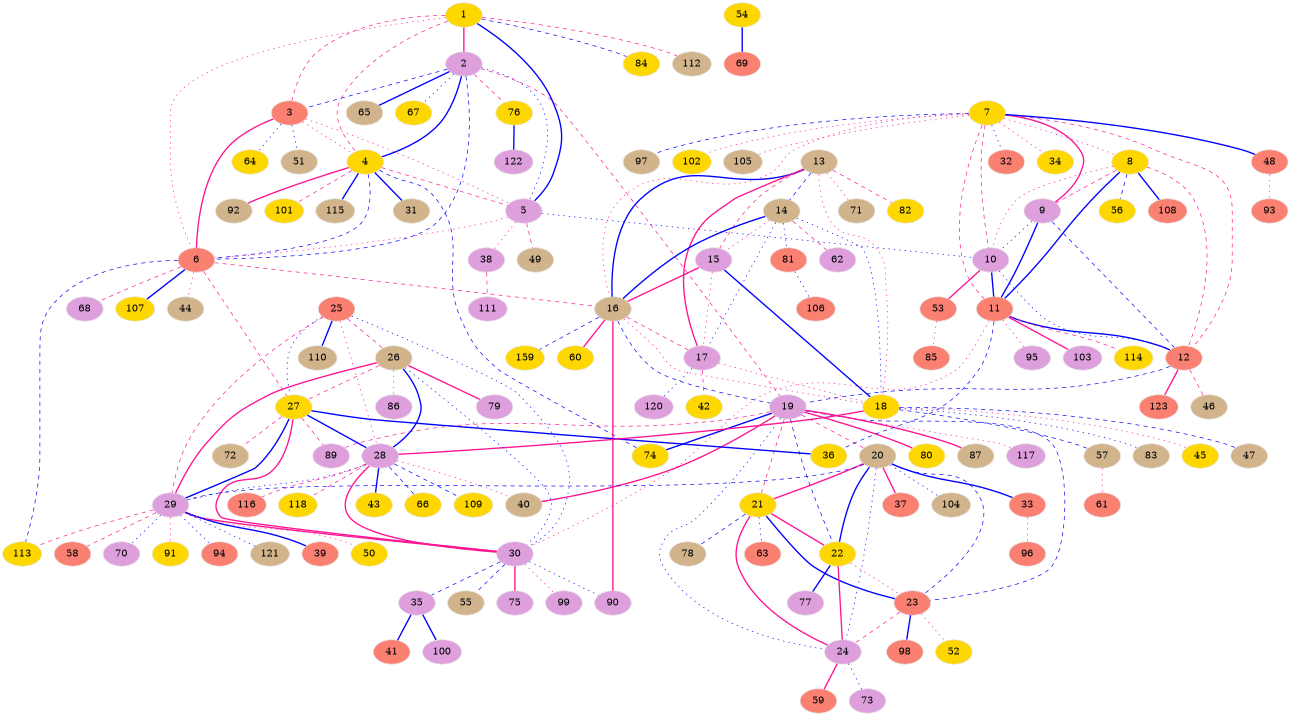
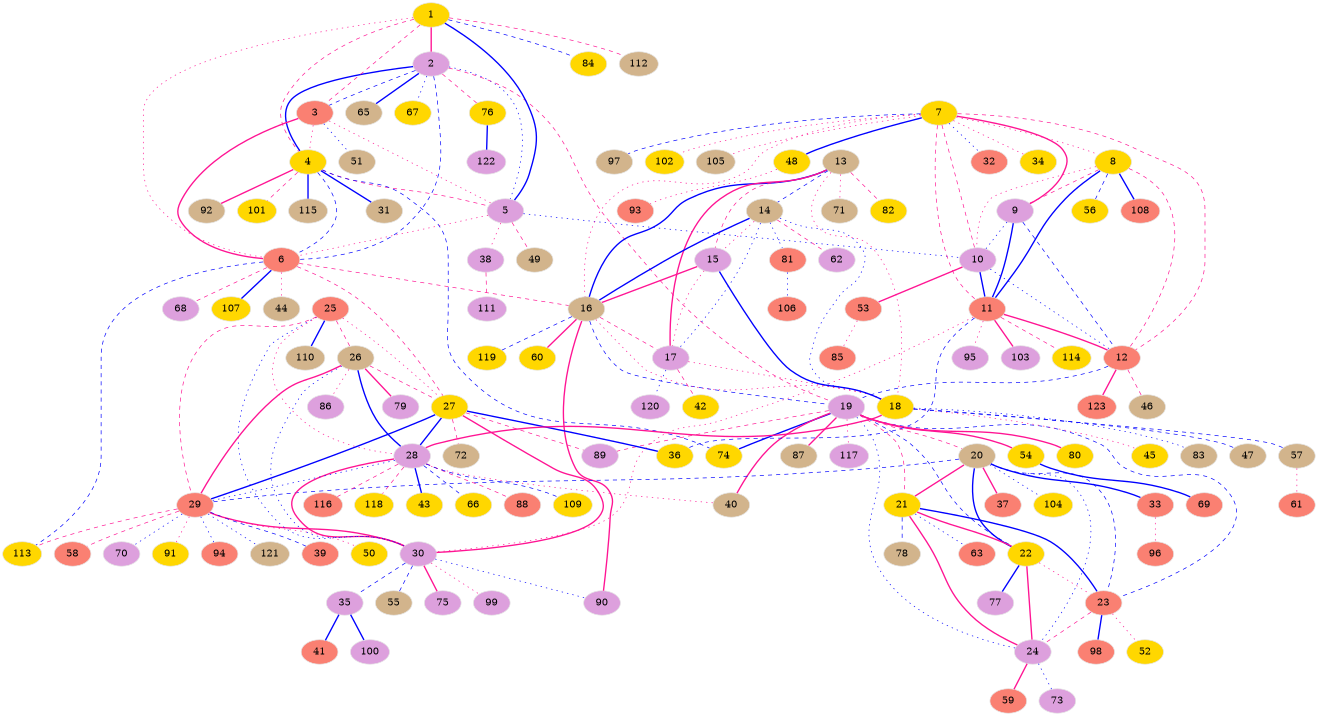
node "64": removed
node "48": fillcolor salmon -> gold
edge "11" -- "12": color blue -> deeppink
edge "25" -- "27": color blue -> deeppink
node "159": label "159" -> "119"
edge "19" -- "54": added
node "29": fillcolor plum -> salmon
node "88": added
node "104": fillcolor tan -> gold
edge "29" -- "39": style bold -> dashed
